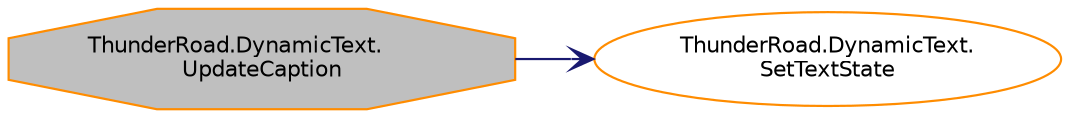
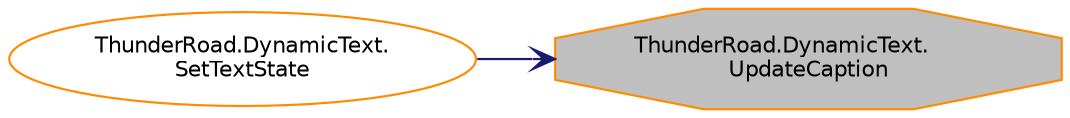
edge "ThunderRoad.DynamicText. UpdateCaption" -> "ThunderRoad.DynamicText. SetTextState": reversed
